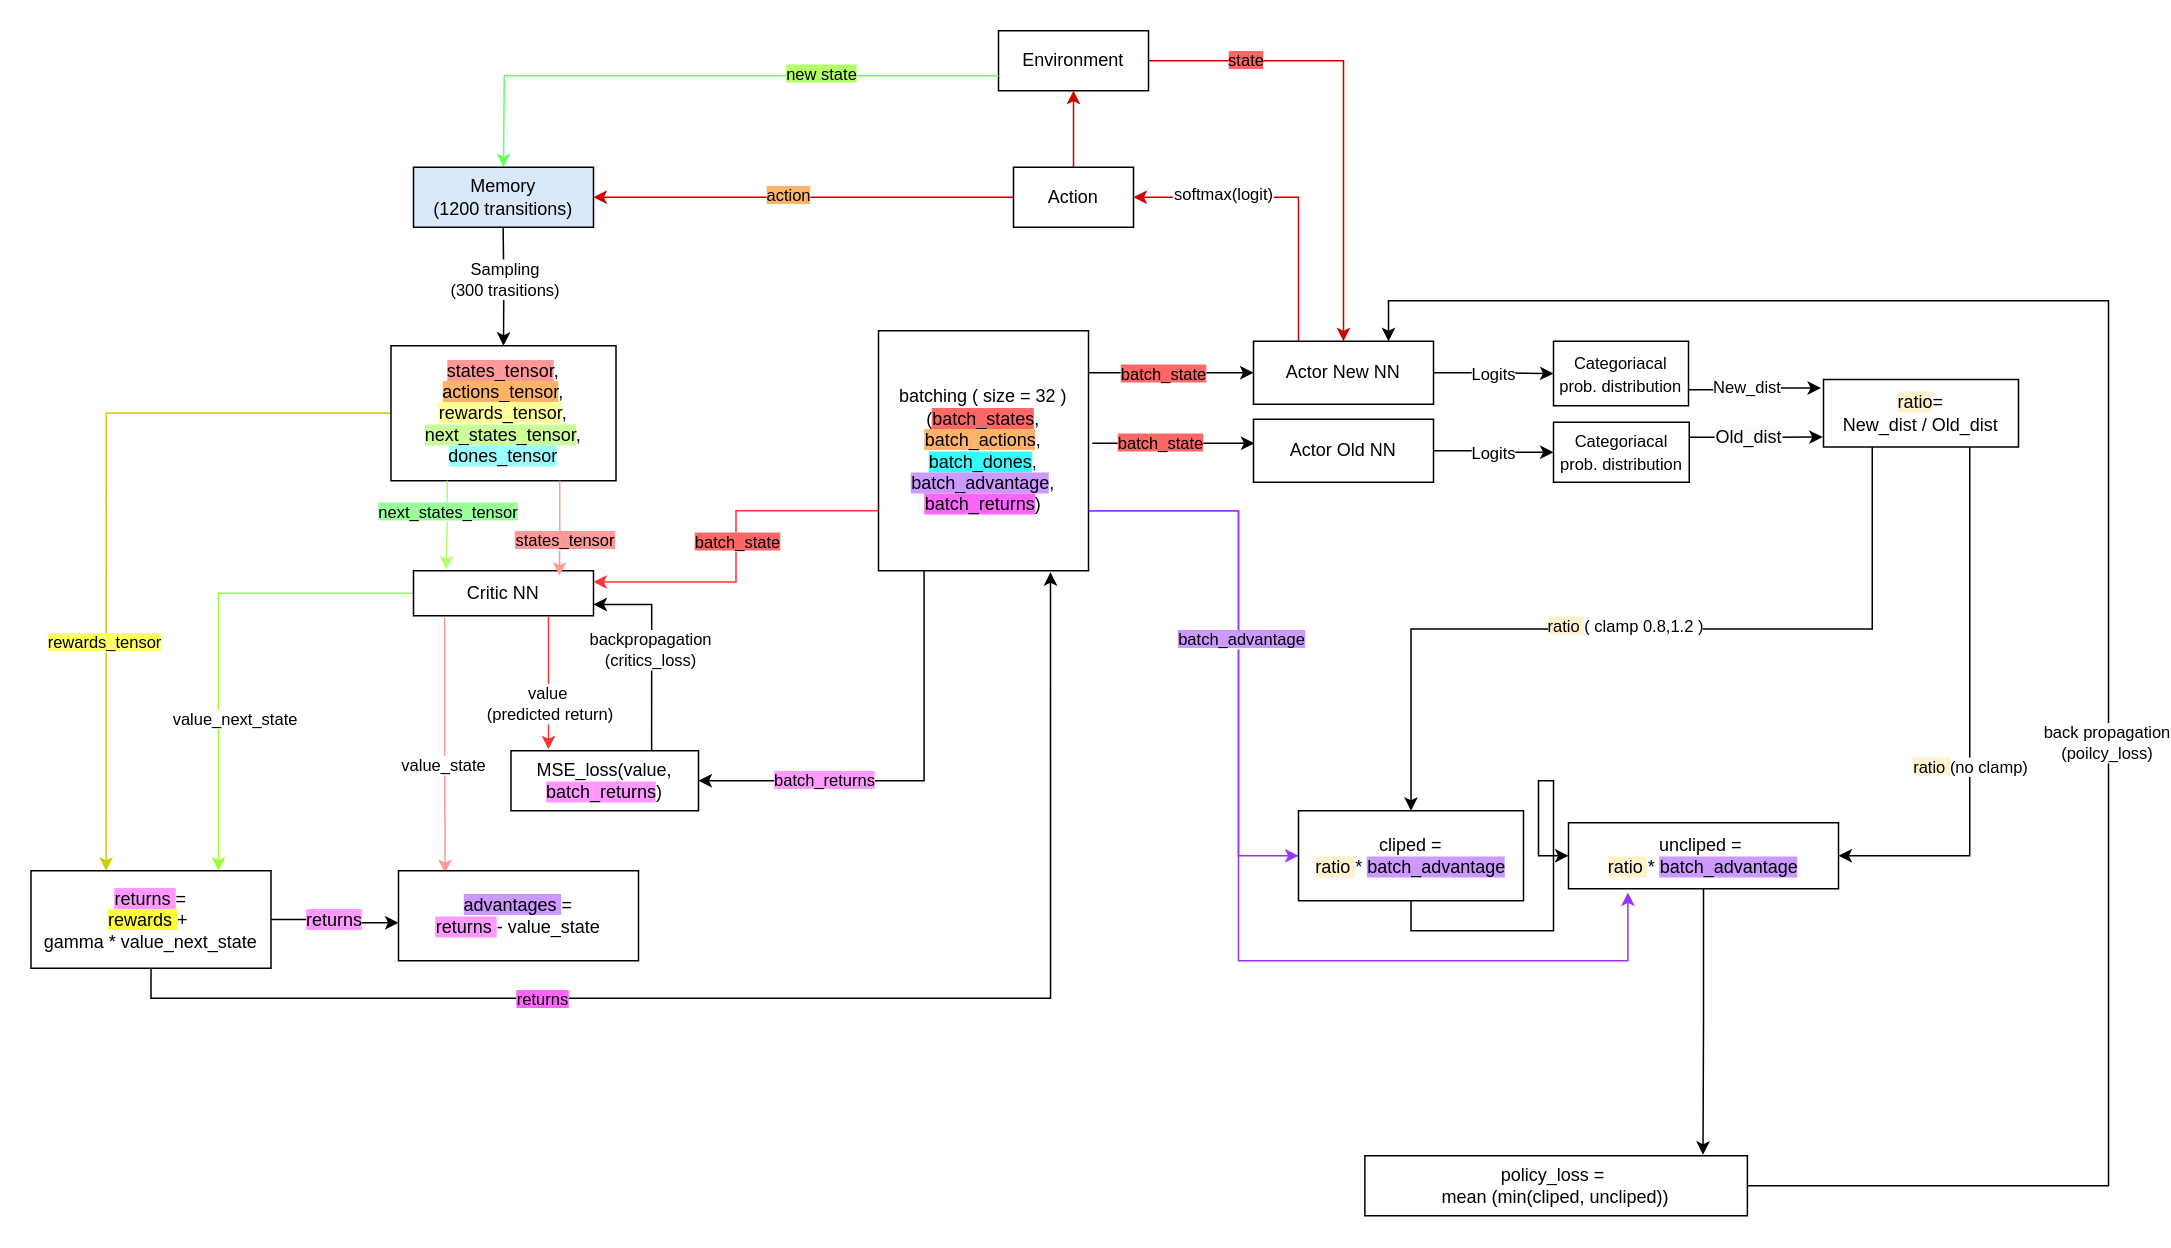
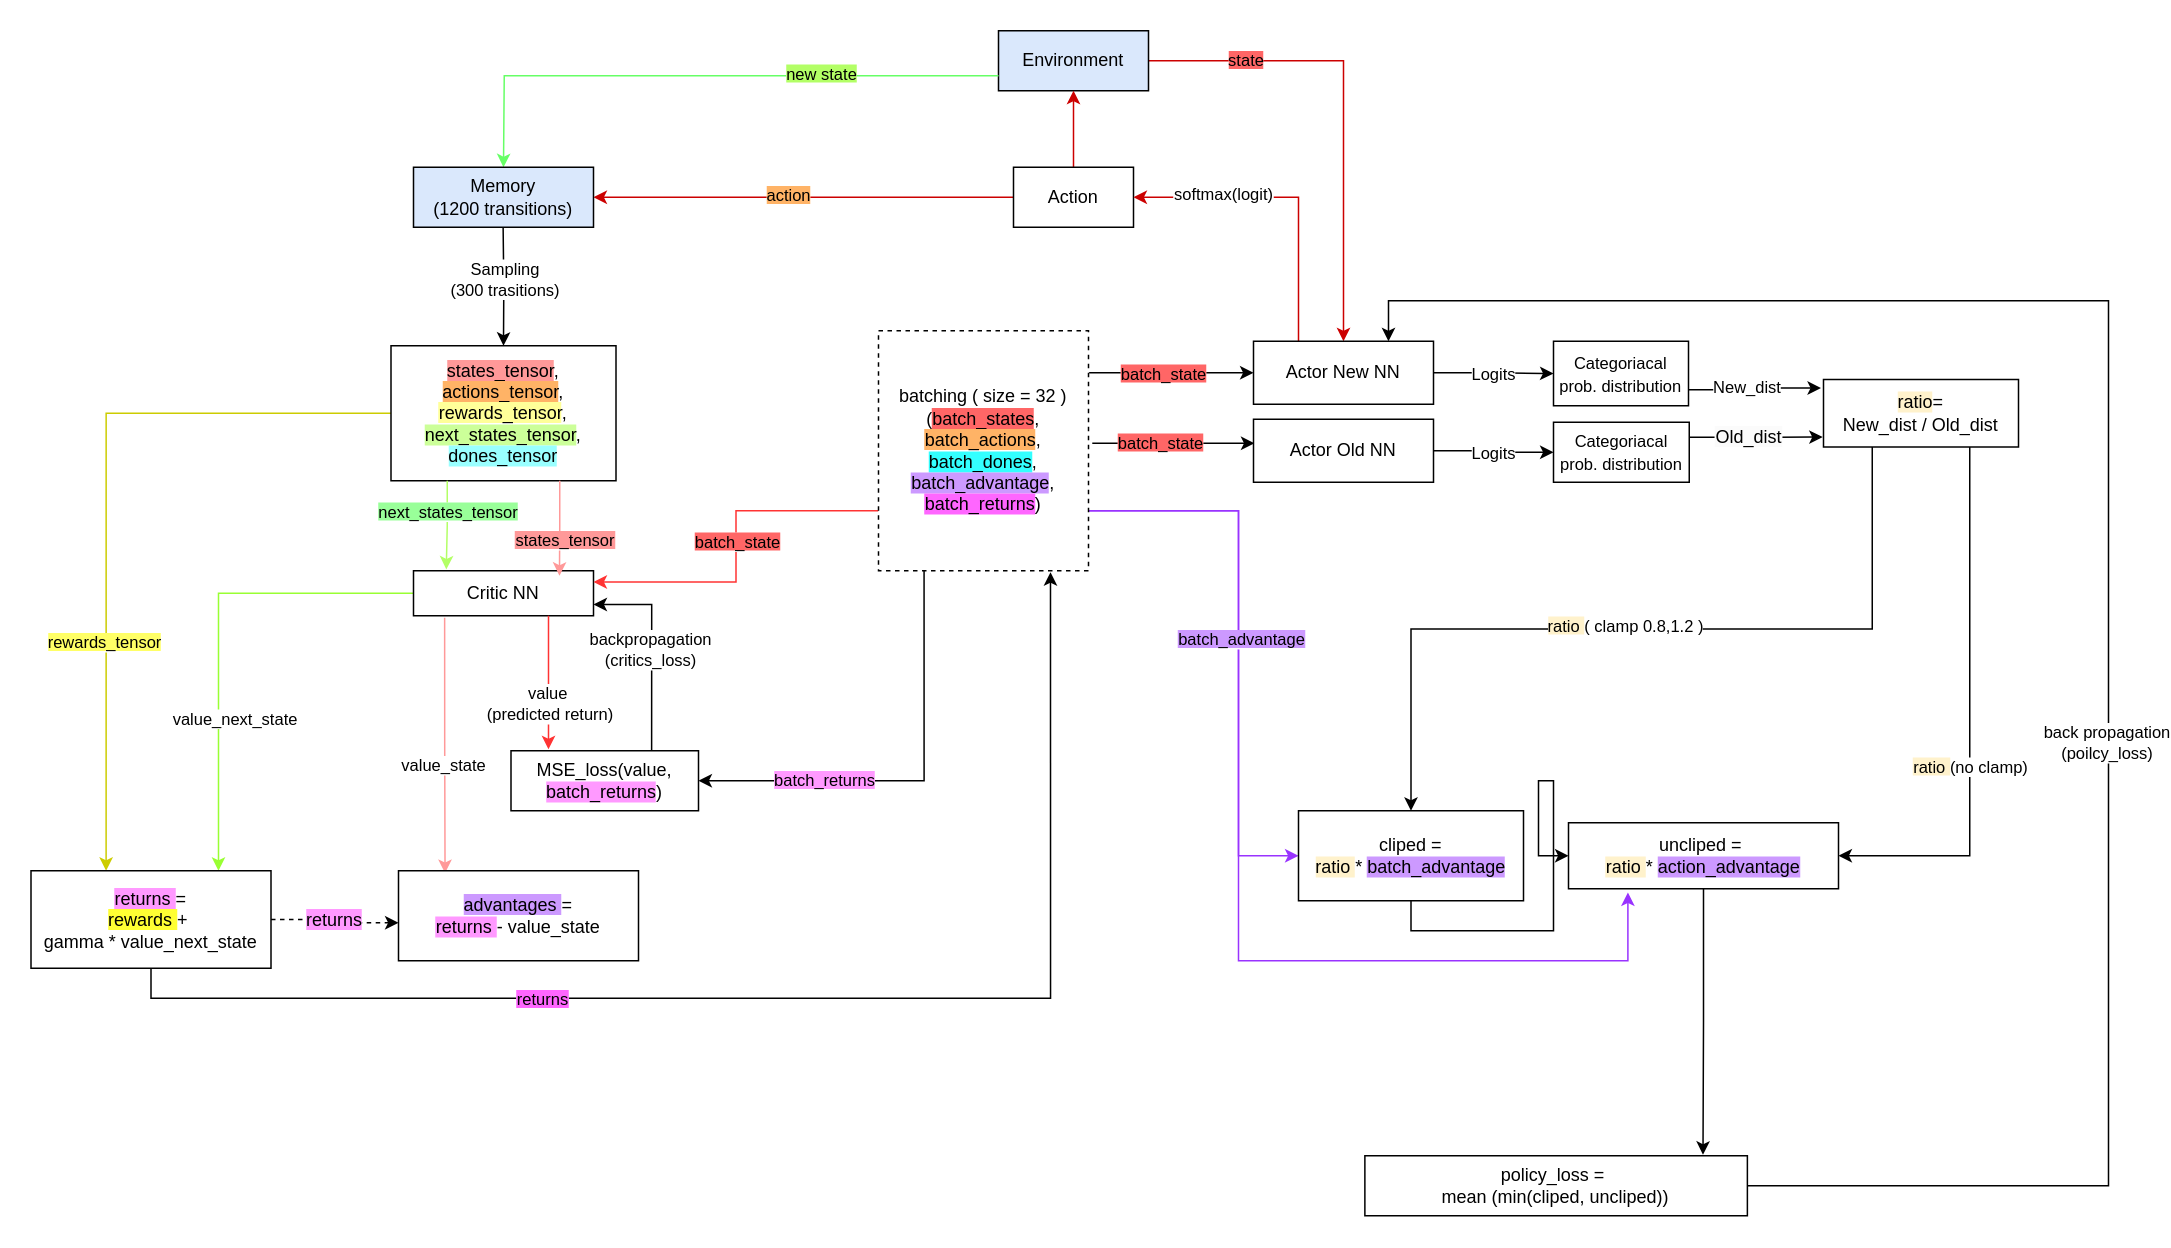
node "Environment": fillcolor #ffffff -> #dae8fc
node "batching ( size = 32 ) (batch_states, batch_actions, batch_dones, batch_advantage, batch_returns)": style solid -> dashed
node "uncliped = ratio * batch_advantage": label "uncliped = ratio * batch_advantage" -> "uncliped = ratio * action_advantage"
edge "returns = rewards + gamma * value_next_state" -> "advantages = returns - value_state": style solid -> dashed
